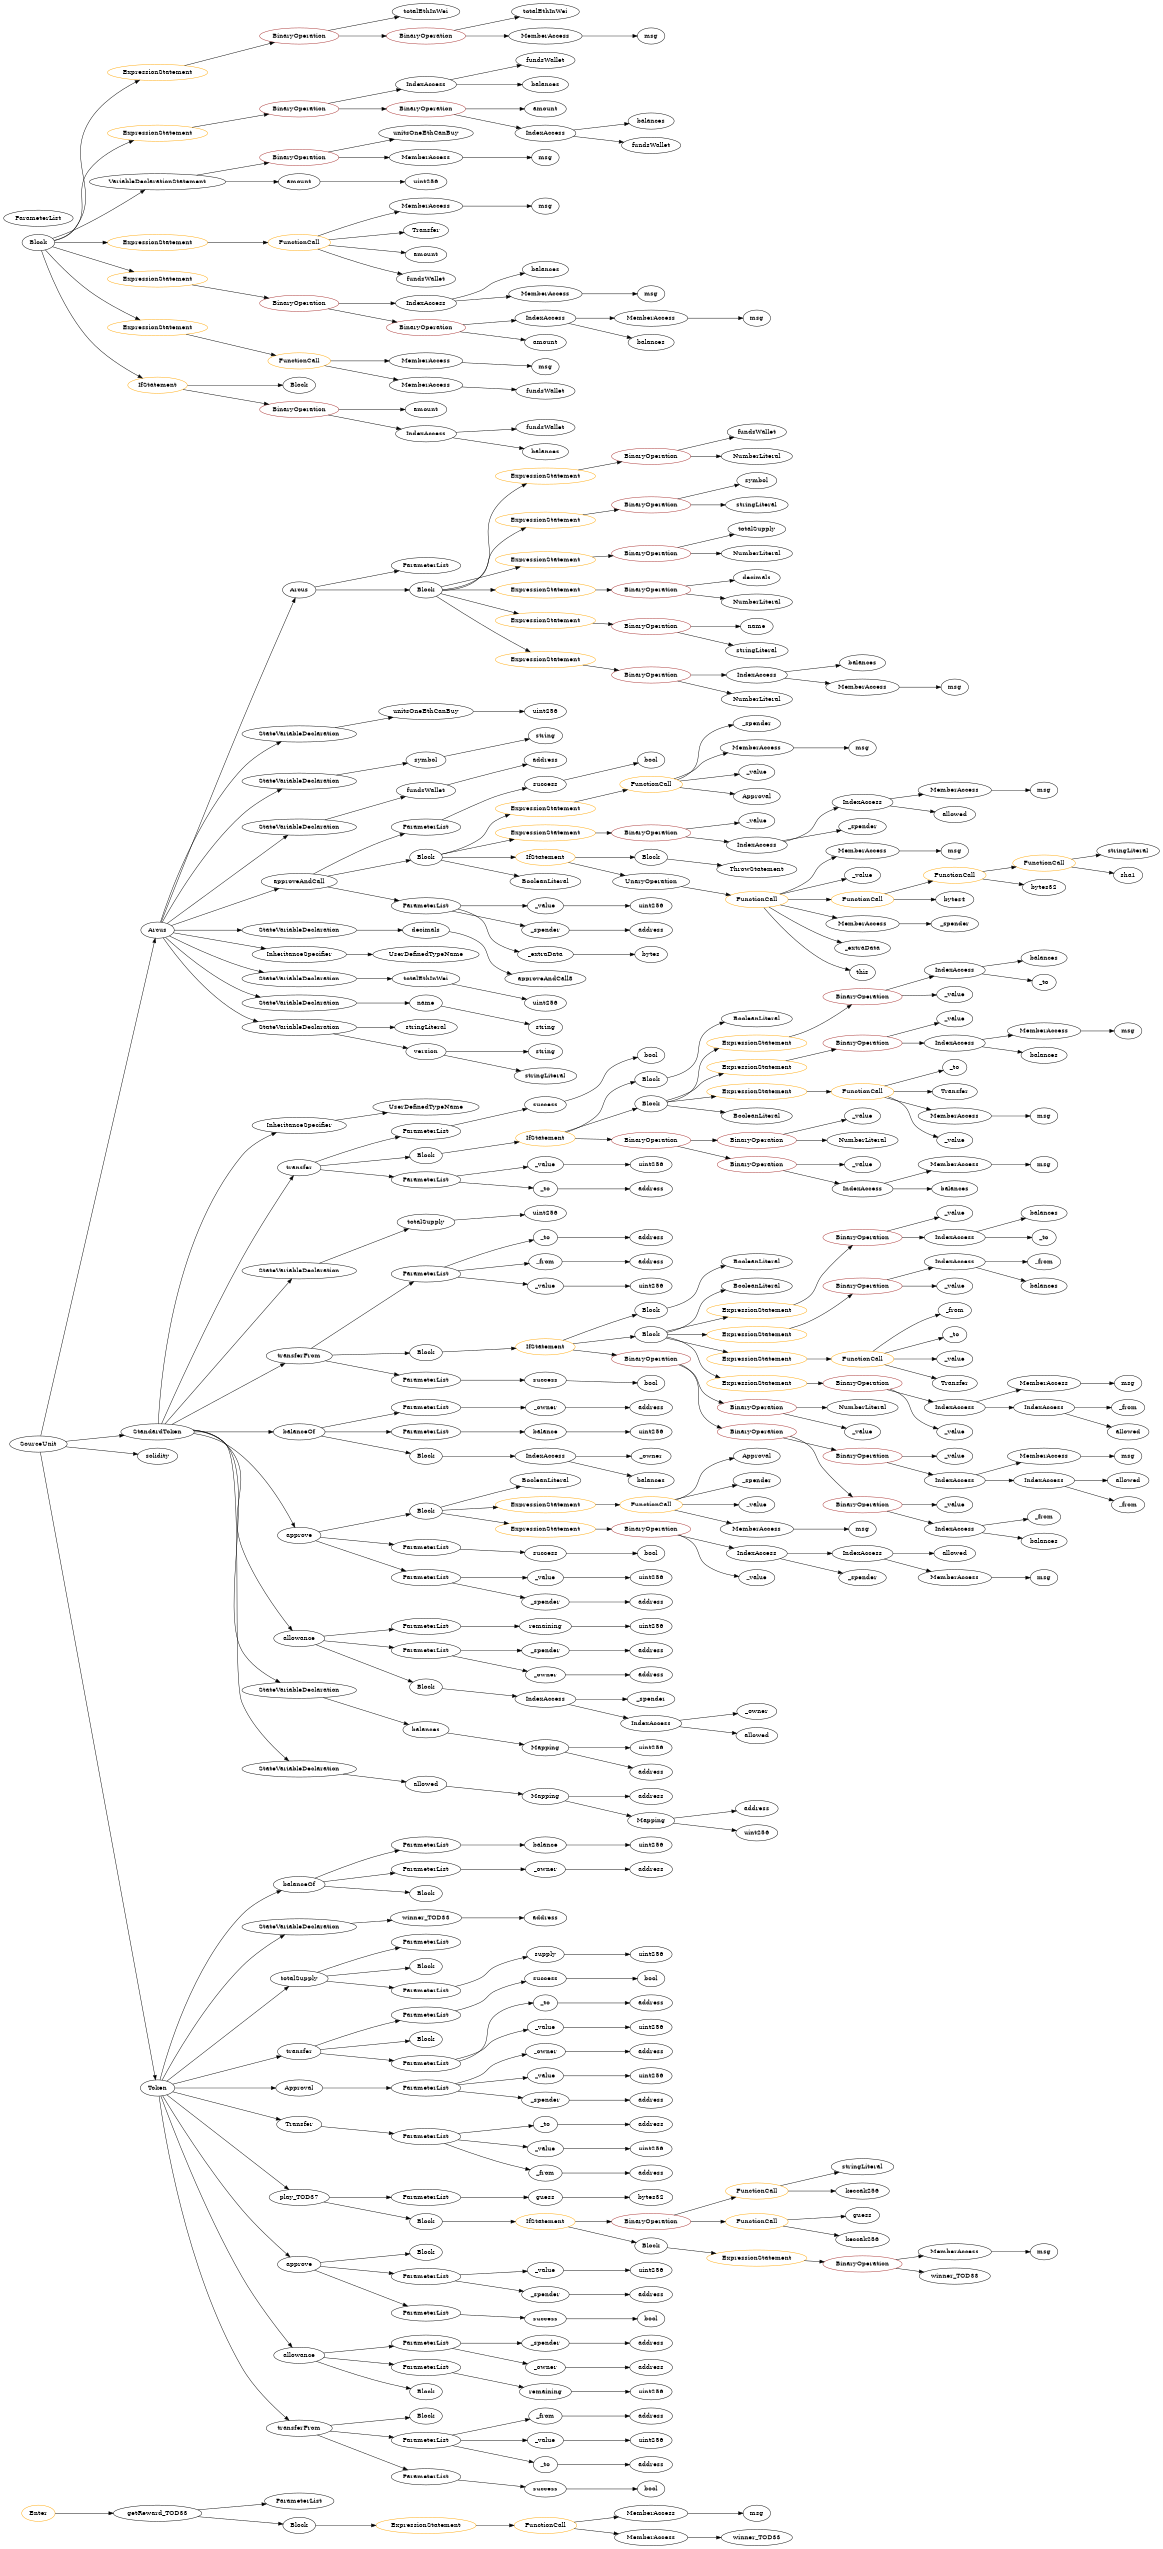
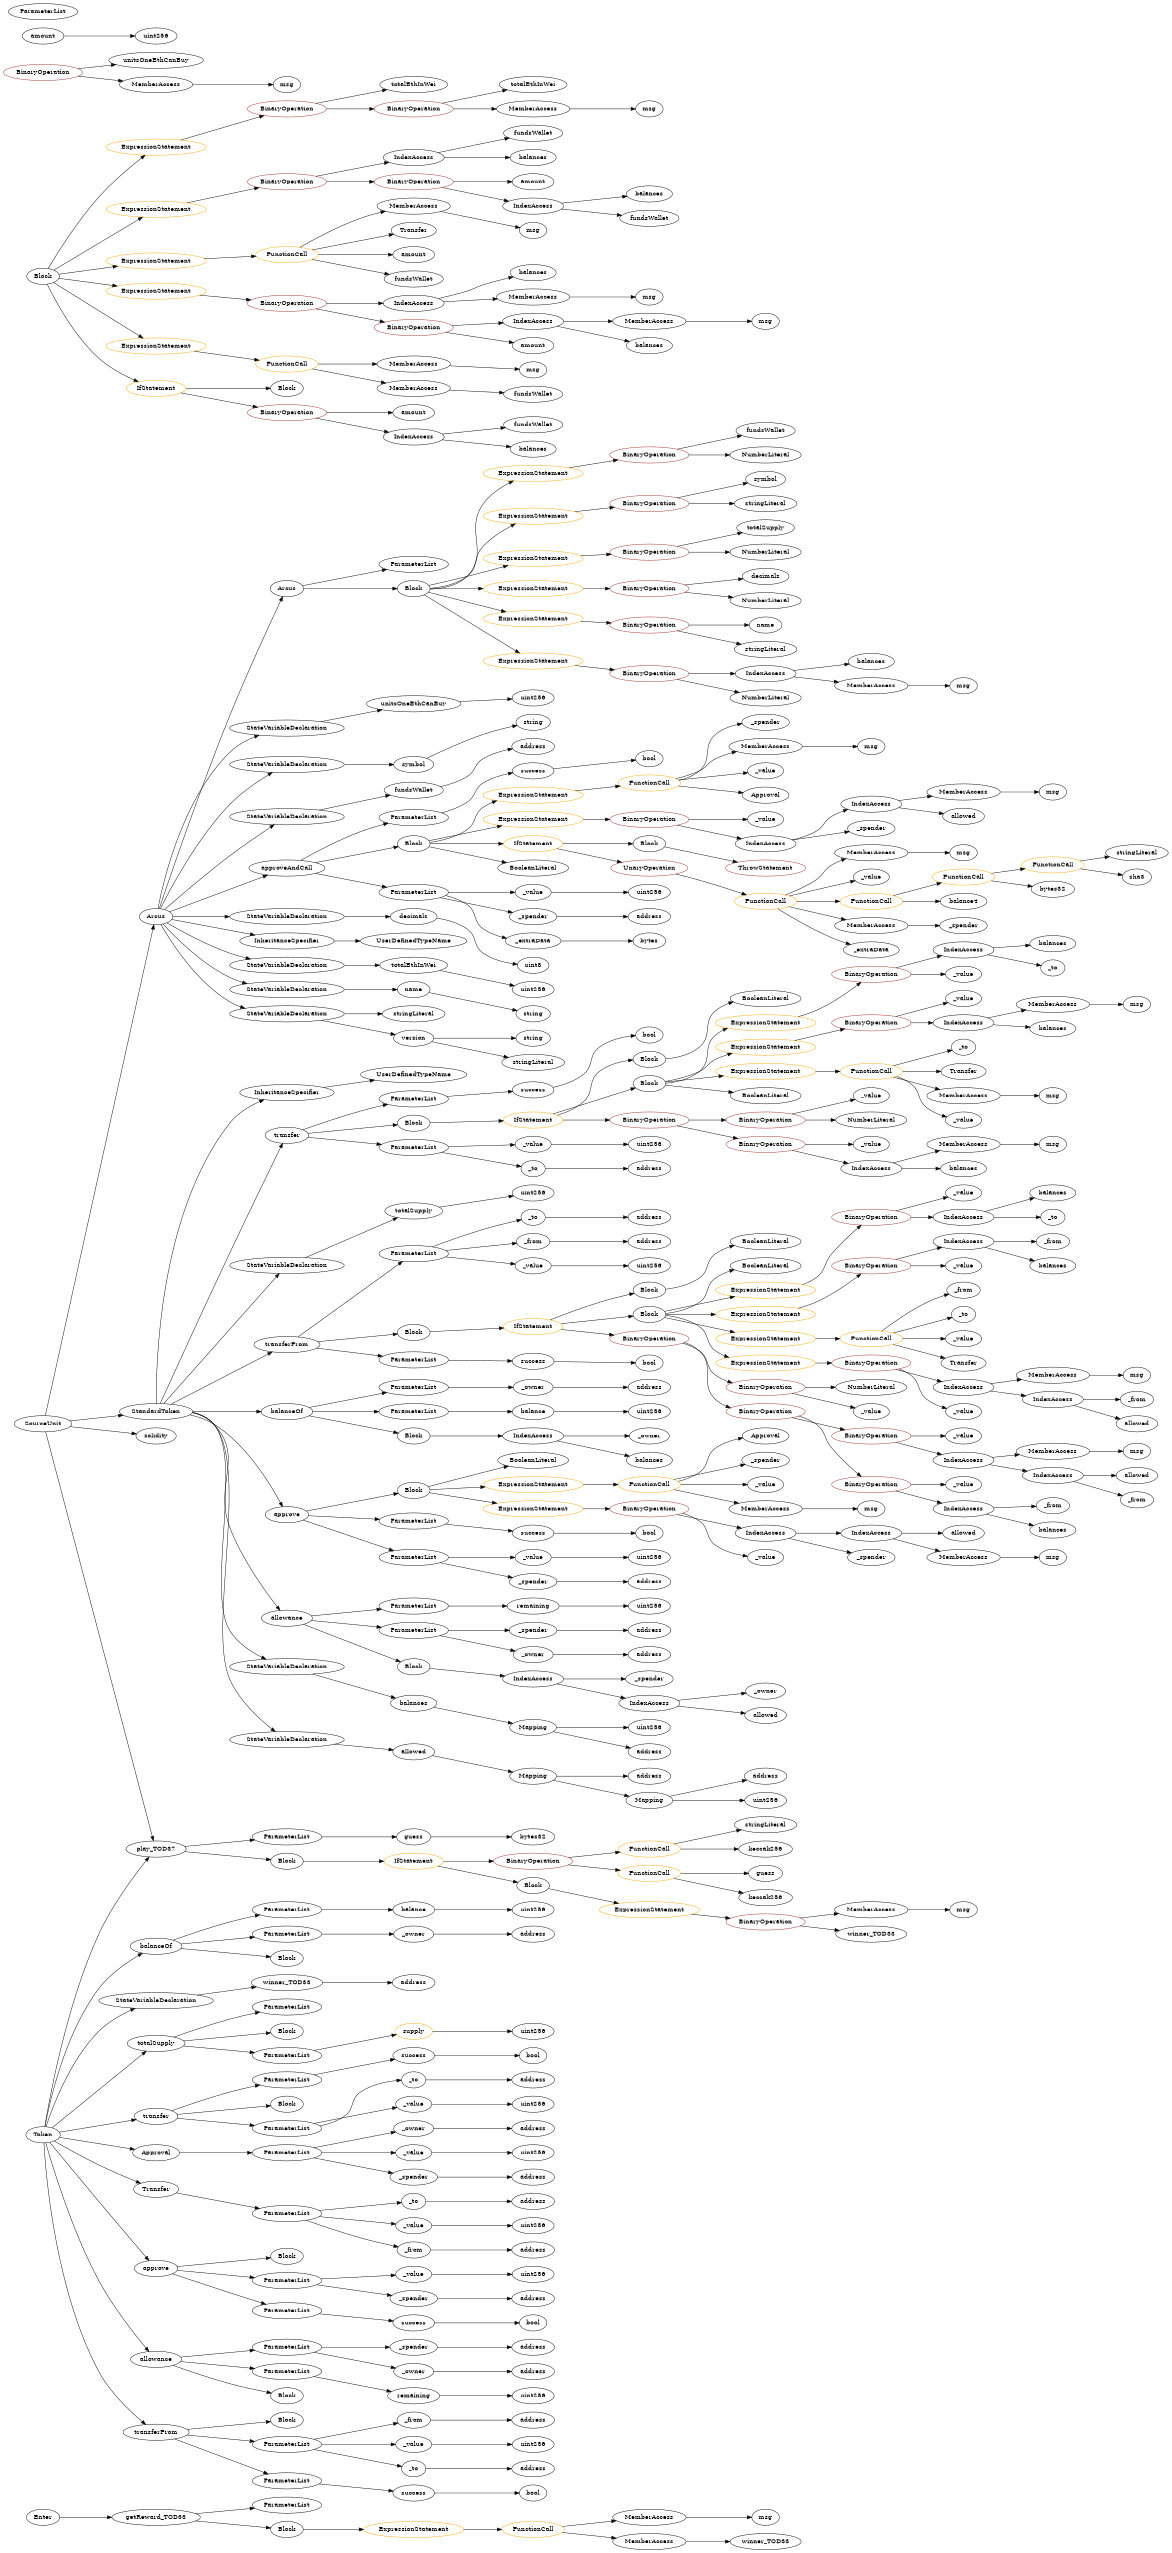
node "VariableDeclarationStatement": removed
node "ThrowStatement": color black -> brown
node "sha1": label "sha1" -> "sha3"
node "UnaryOperation": color black -> brown
node "bytes4": label "bytes4" -> "balance4"
node "this": removed
node "approveAndCall8": label "approveAndCall8" -> "uint8"
edge "SourceUnit" -> "Token": now "SourceUnit" -> "play_TOD37"
node "supply": color black -> orange
node "Enter": color orange -> black
